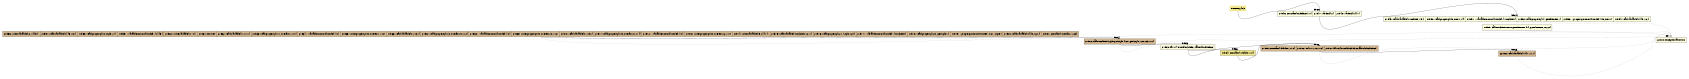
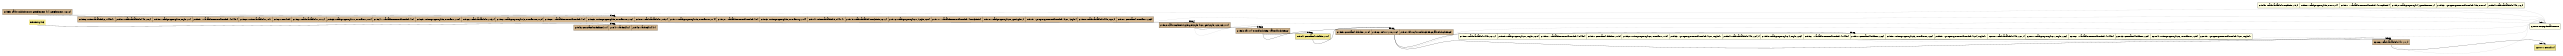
edge "21946: constant[undefined,v1]" -> "21949: read-variable['MochiKit',v5,-]": removed
node "21946: constant[undefined,v1]": fillcolor lightyellow -> tan
edge "21955: call-MochiKit.DOM.getElement [v4,'getElement',v6,v2]" -> "21956: write-variable[v2,'_445']*": added
node "21955: call-MochiKit.DOM.getElement [v4,'getElement',v6,v2]": fillcolor lightyellow -> tan
node "21988: read-variable['_445',v21,-]": added
node "21983: if[v17](true-block:5967,false-block:5966)": fillcolor lightyellow -> tan
node "22007: return[v1]": added
